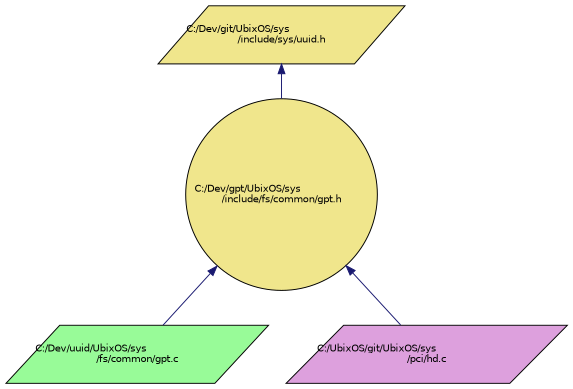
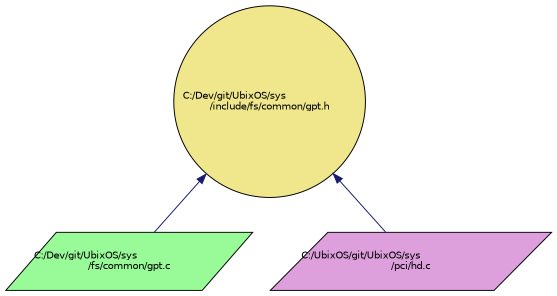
node "C:/Dev/git/UbixOS/sys /include/sys/uuid.h": removed
node "C:/Dev/gpt/UbixOS/sys /include/fs/common/gpt.h": label "C:/Dev/gpt/UbixOS/sys /include/fs/common/gpt.h" -> "C:/Dev/git/UbixOS/sys /include/fs/common/gpt.h"
node "C:/Dev/uuid/UbixOS/sys /fs/common/gpt.c": label "C:/Dev/uuid/UbixOS/sys /fs/common/gpt.c" -> "C:/Dev/git/UbixOS/sys /fs/common/gpt.c"
